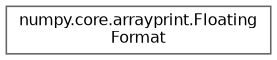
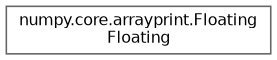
node "numpy.core.arrayprint.Floating Format": label "numpy.core.arrayprint.Floating Format" -> "numpy.core.arrayprint.Floating Floating"
